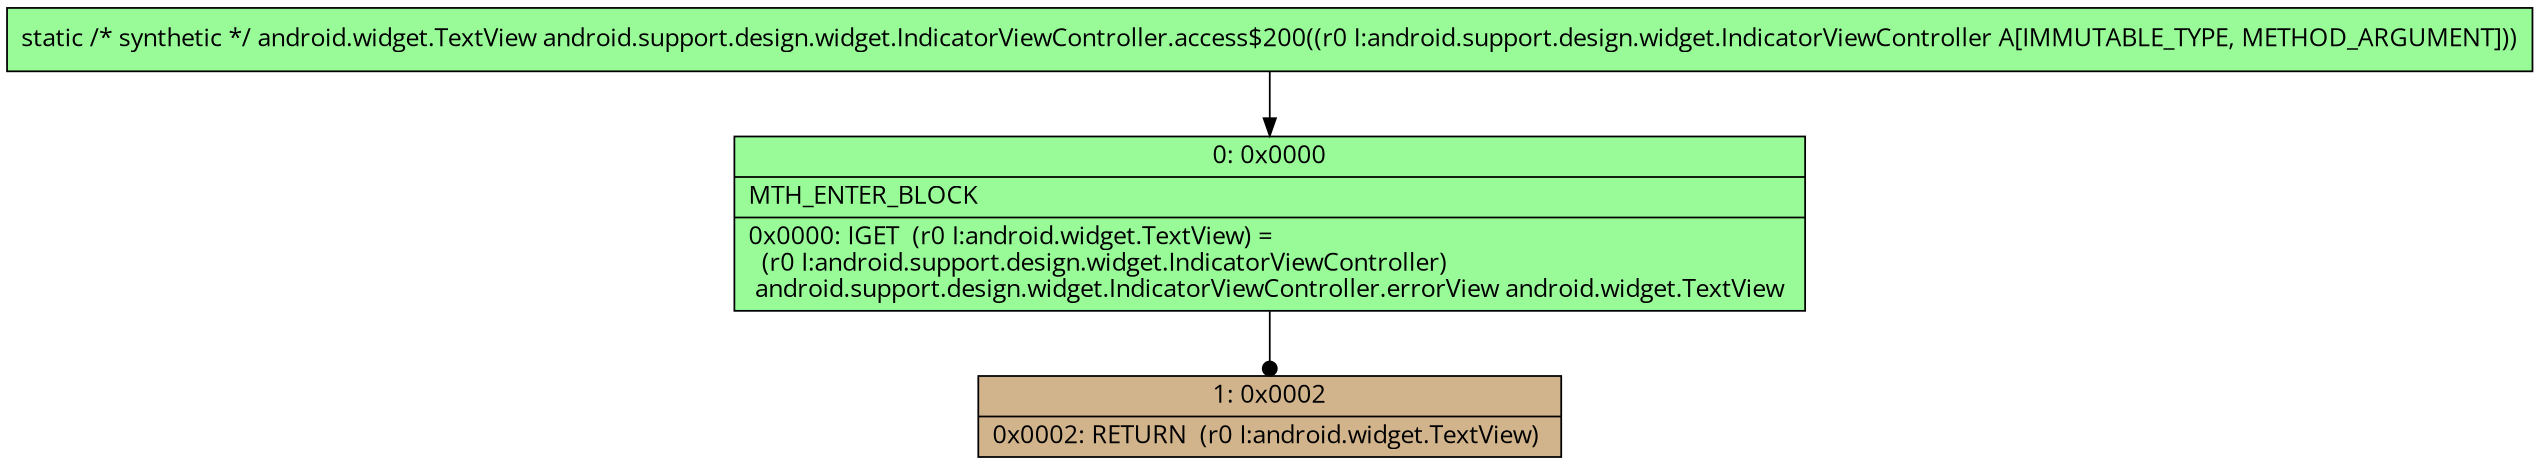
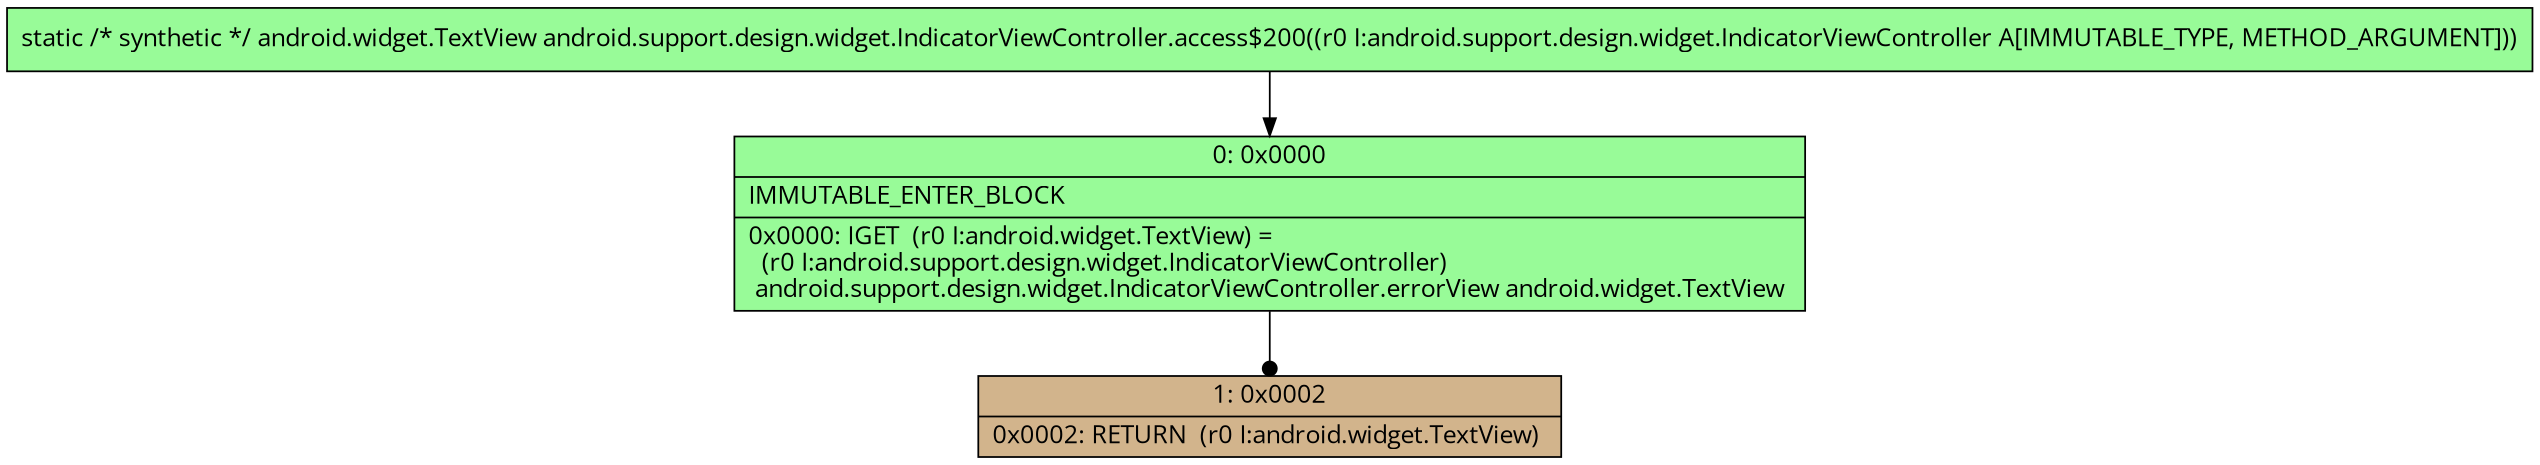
node "0: 0x0000": text "MTH_ENTER_BLOCK" -> "IMMUTABLE_ENTER_BLOCK"
